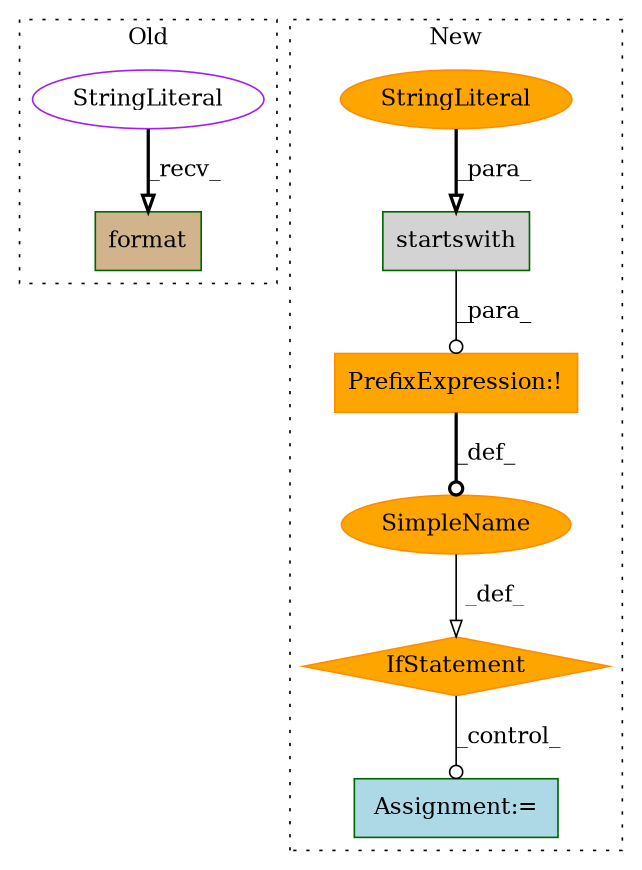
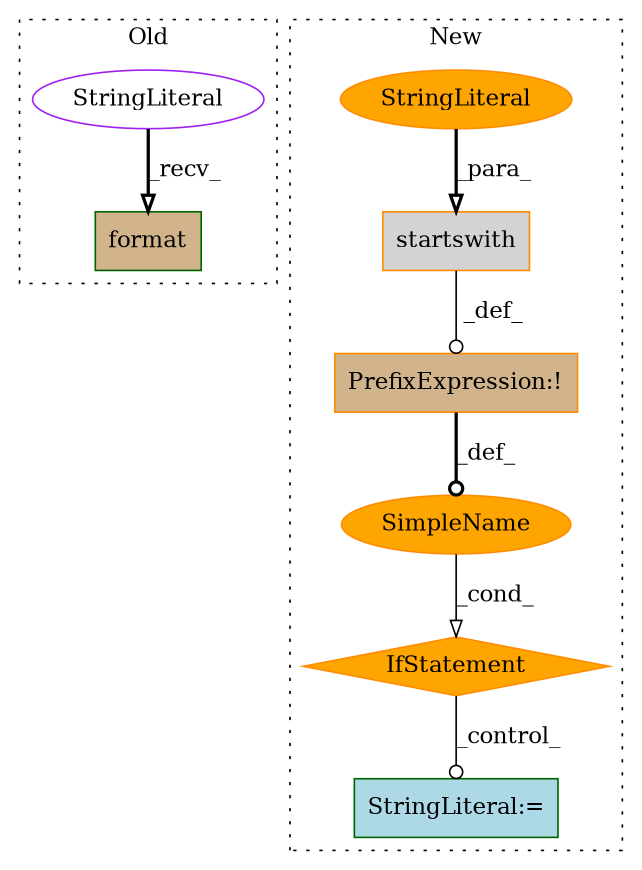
node "startswith": color darkgreen -> darkorange
edge "startswith" -> "PrefixExpression:!": label "_para_" -> "_def_"
node "PrefixExpression:!": fillcolor orange -> tan
edge "SimpleName" -> "IfStatement": label "_def_" -> "_cond_"
node "Assignment:=": label "Assignment:=" -> "StringLiteral:="
